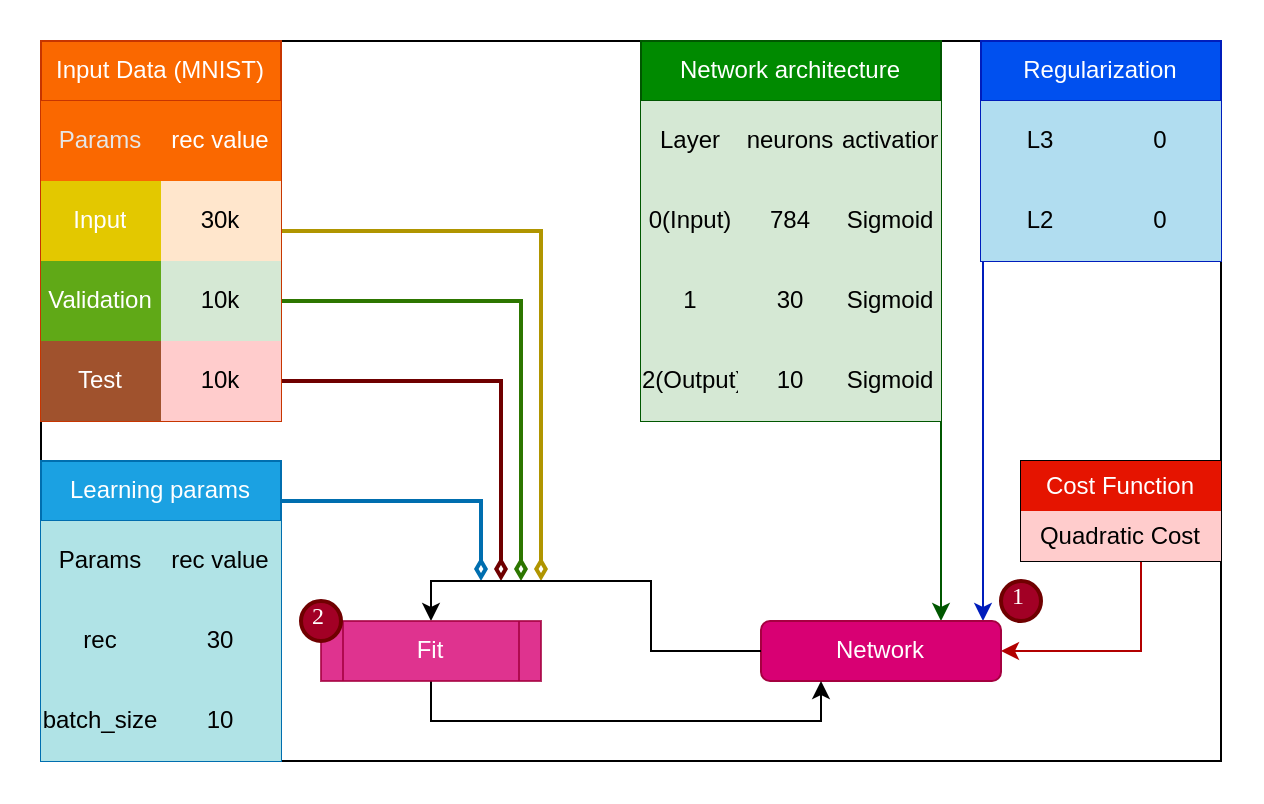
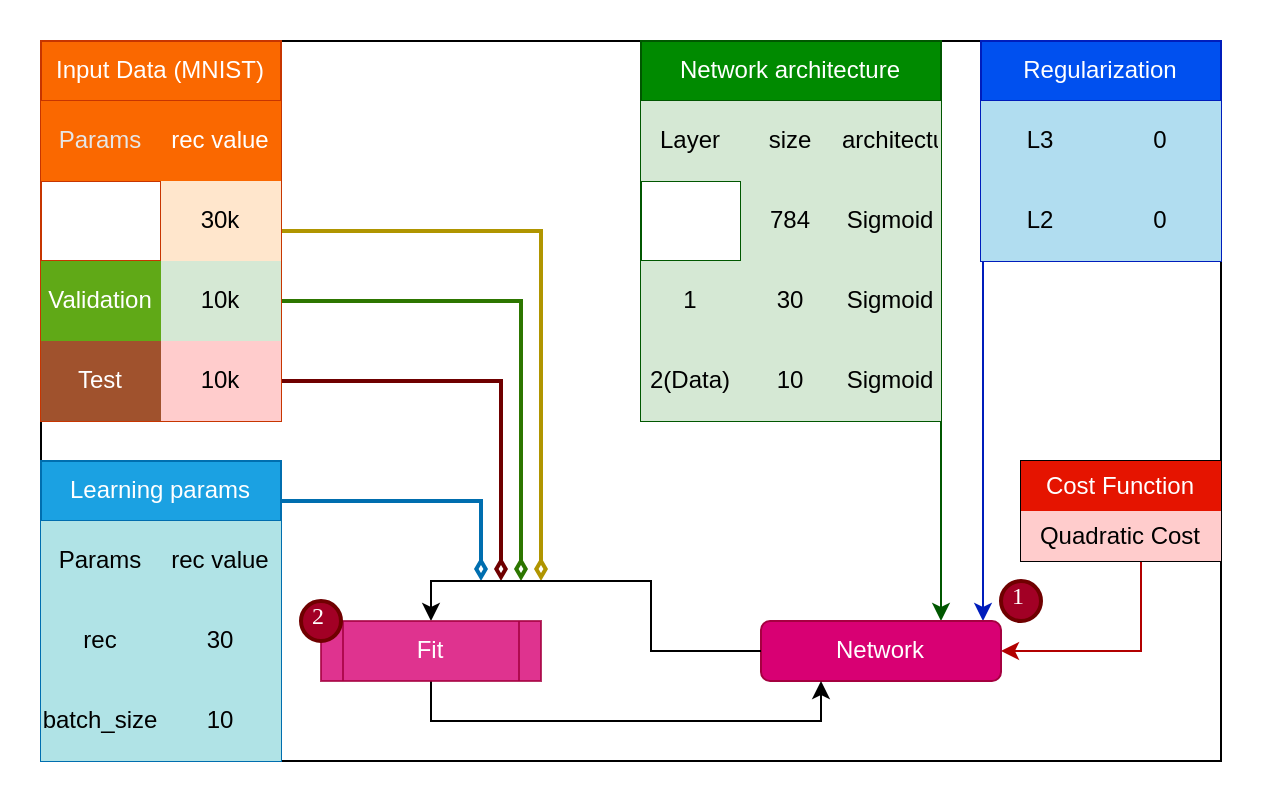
node "neurons": label "neurons" -> "size"
node "activation": label "activation" -> "architecture"
node "Input": removed
node "0(Input)": removed
node "2(Output)": label "2(Output)" -> "2(Data)"
